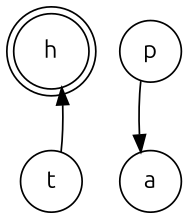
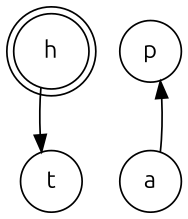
edge "p" -> "a": reversed
edge "t" -> "h": reversed
